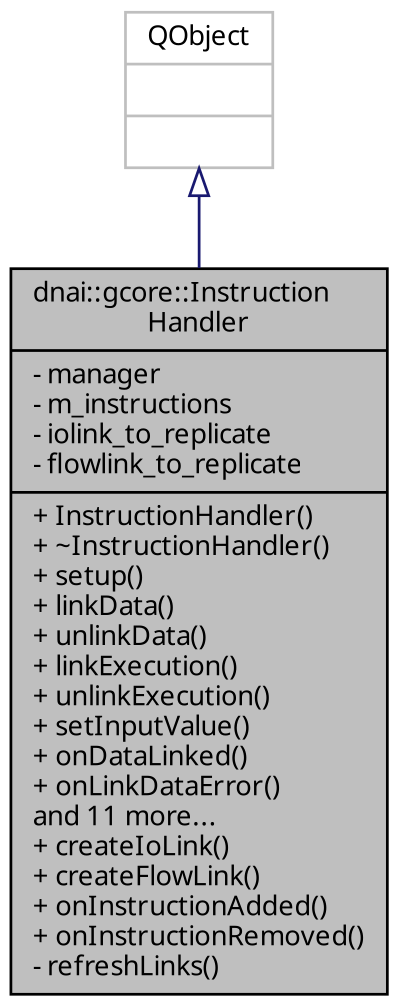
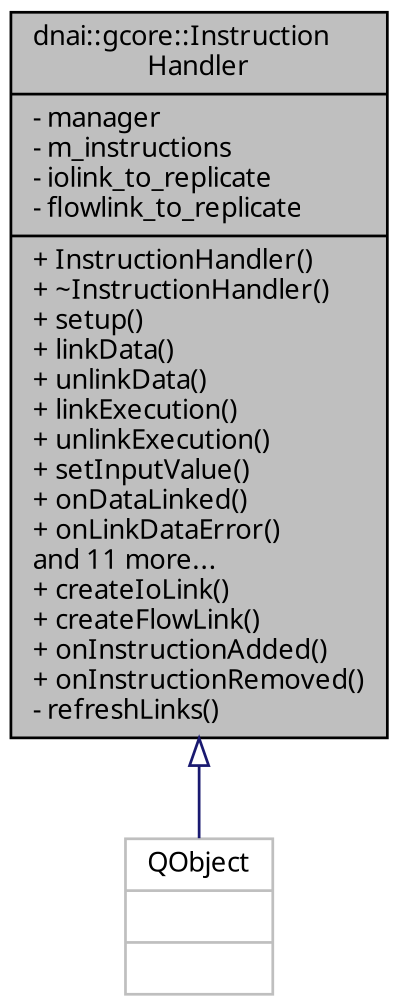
edge "dnai::gcore::Instruction" -> "QObject": reversed
